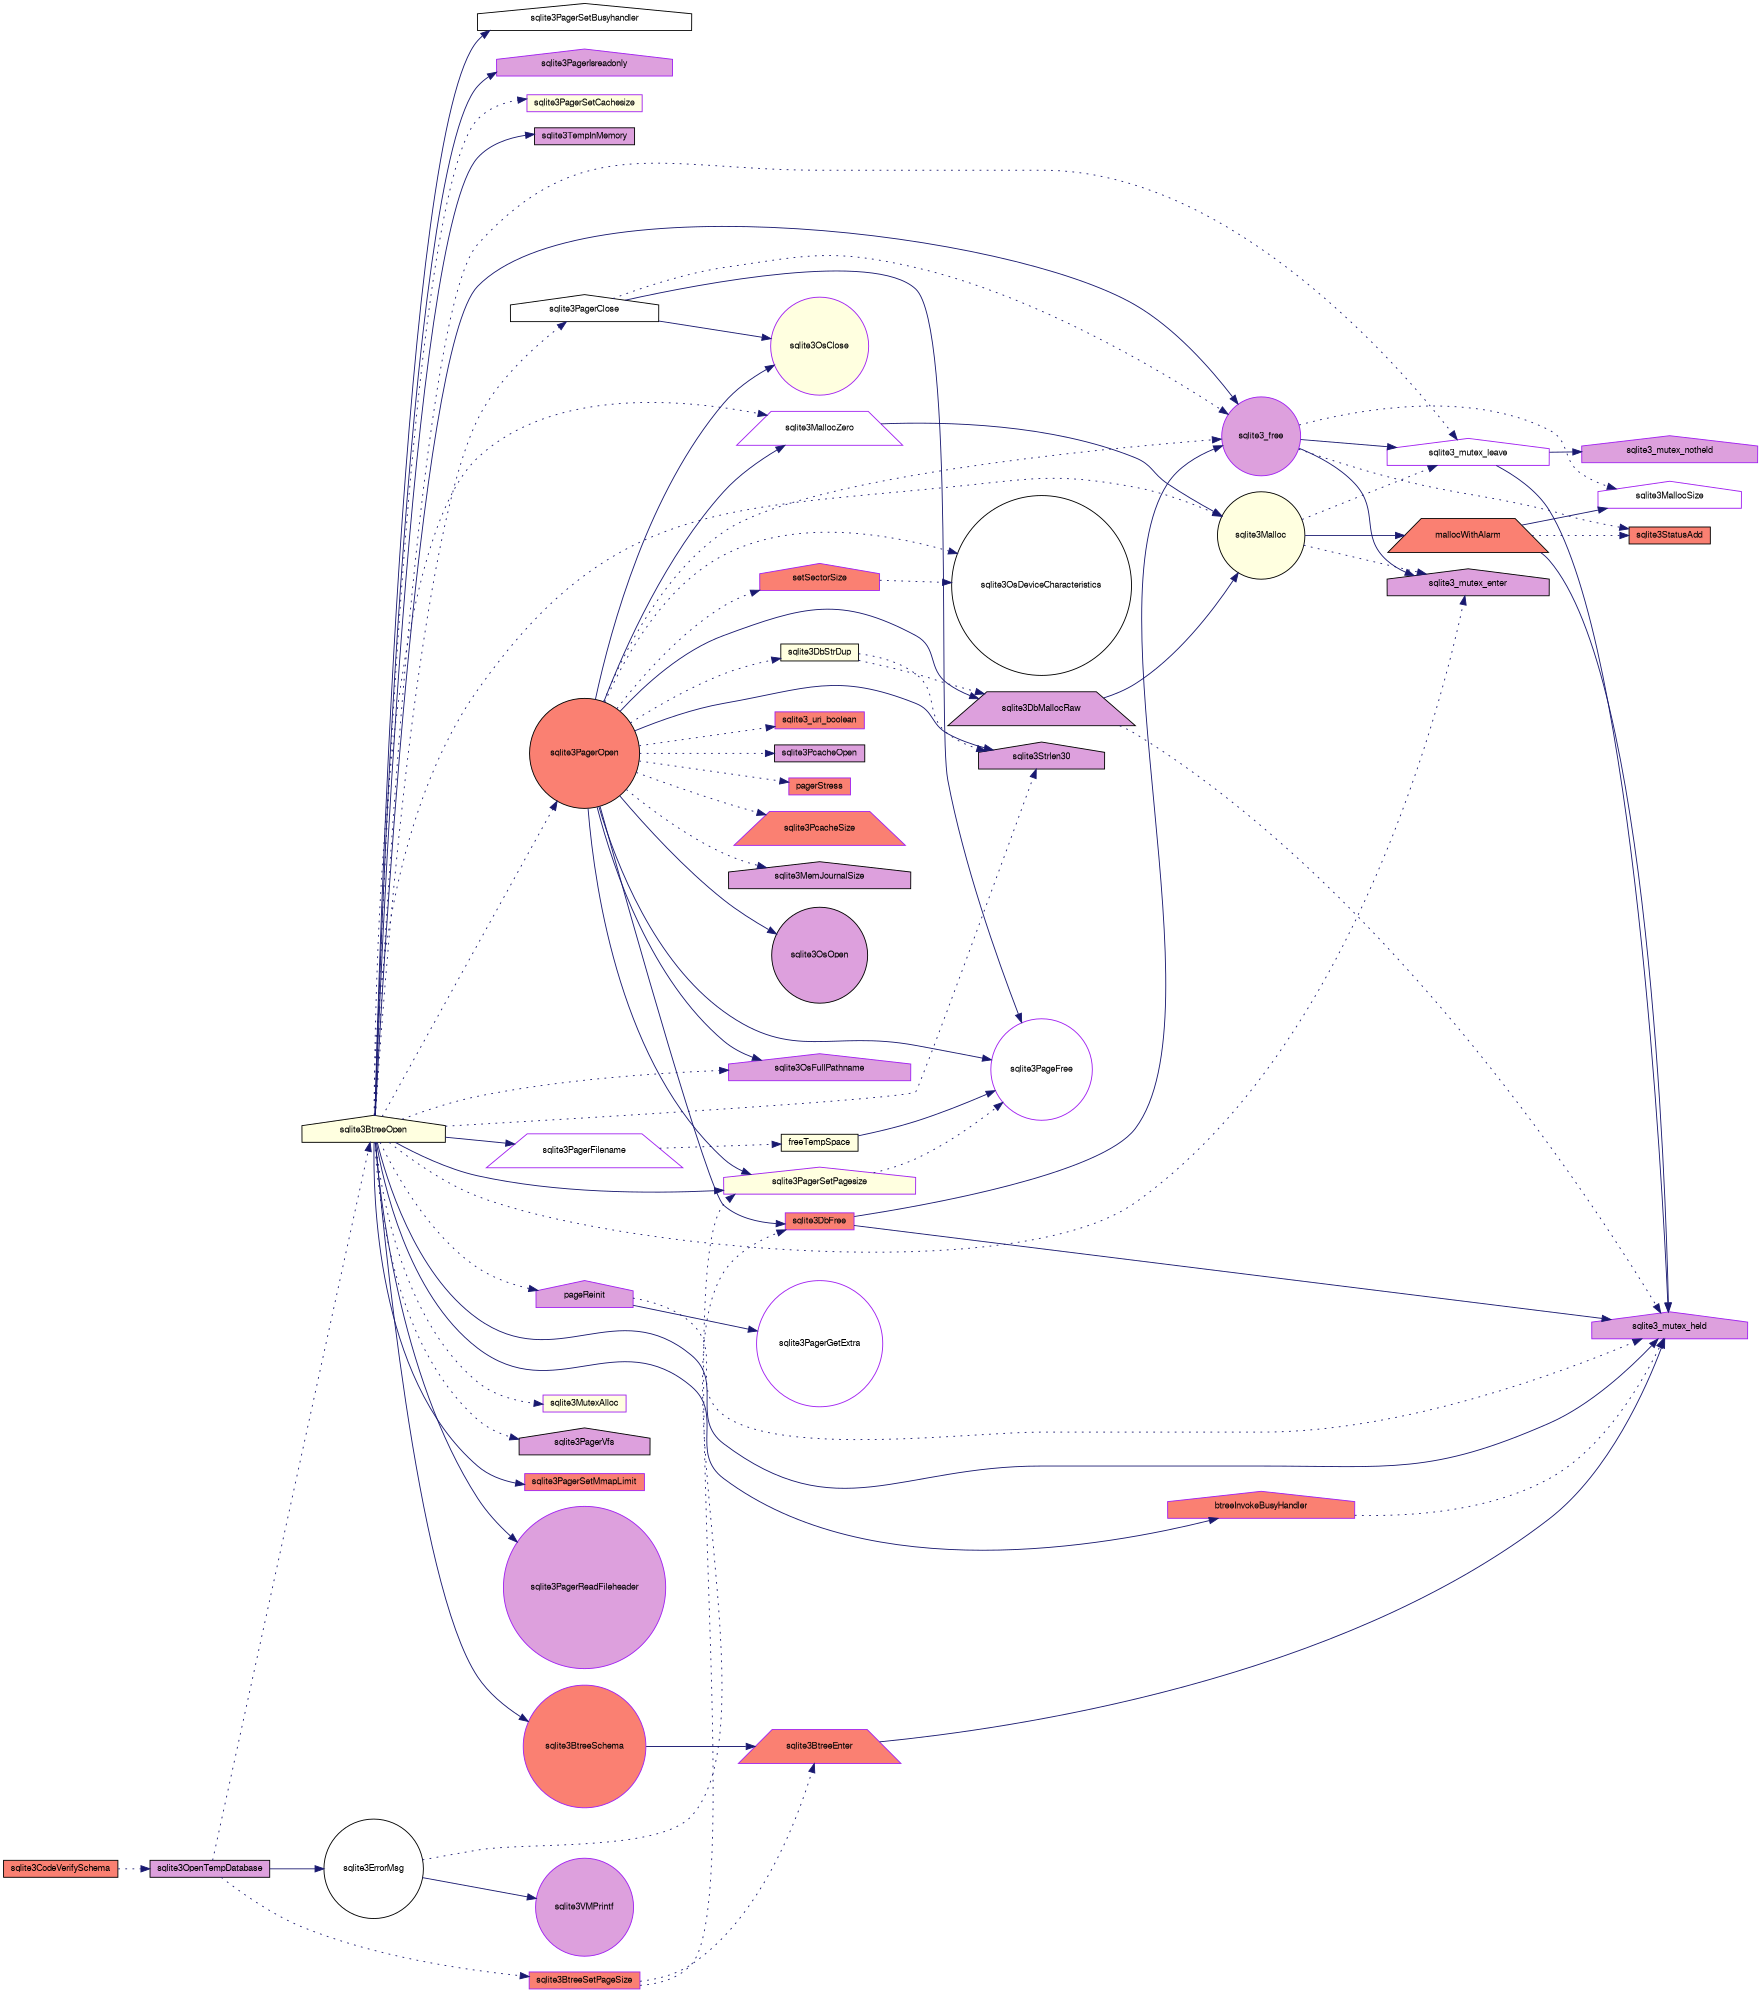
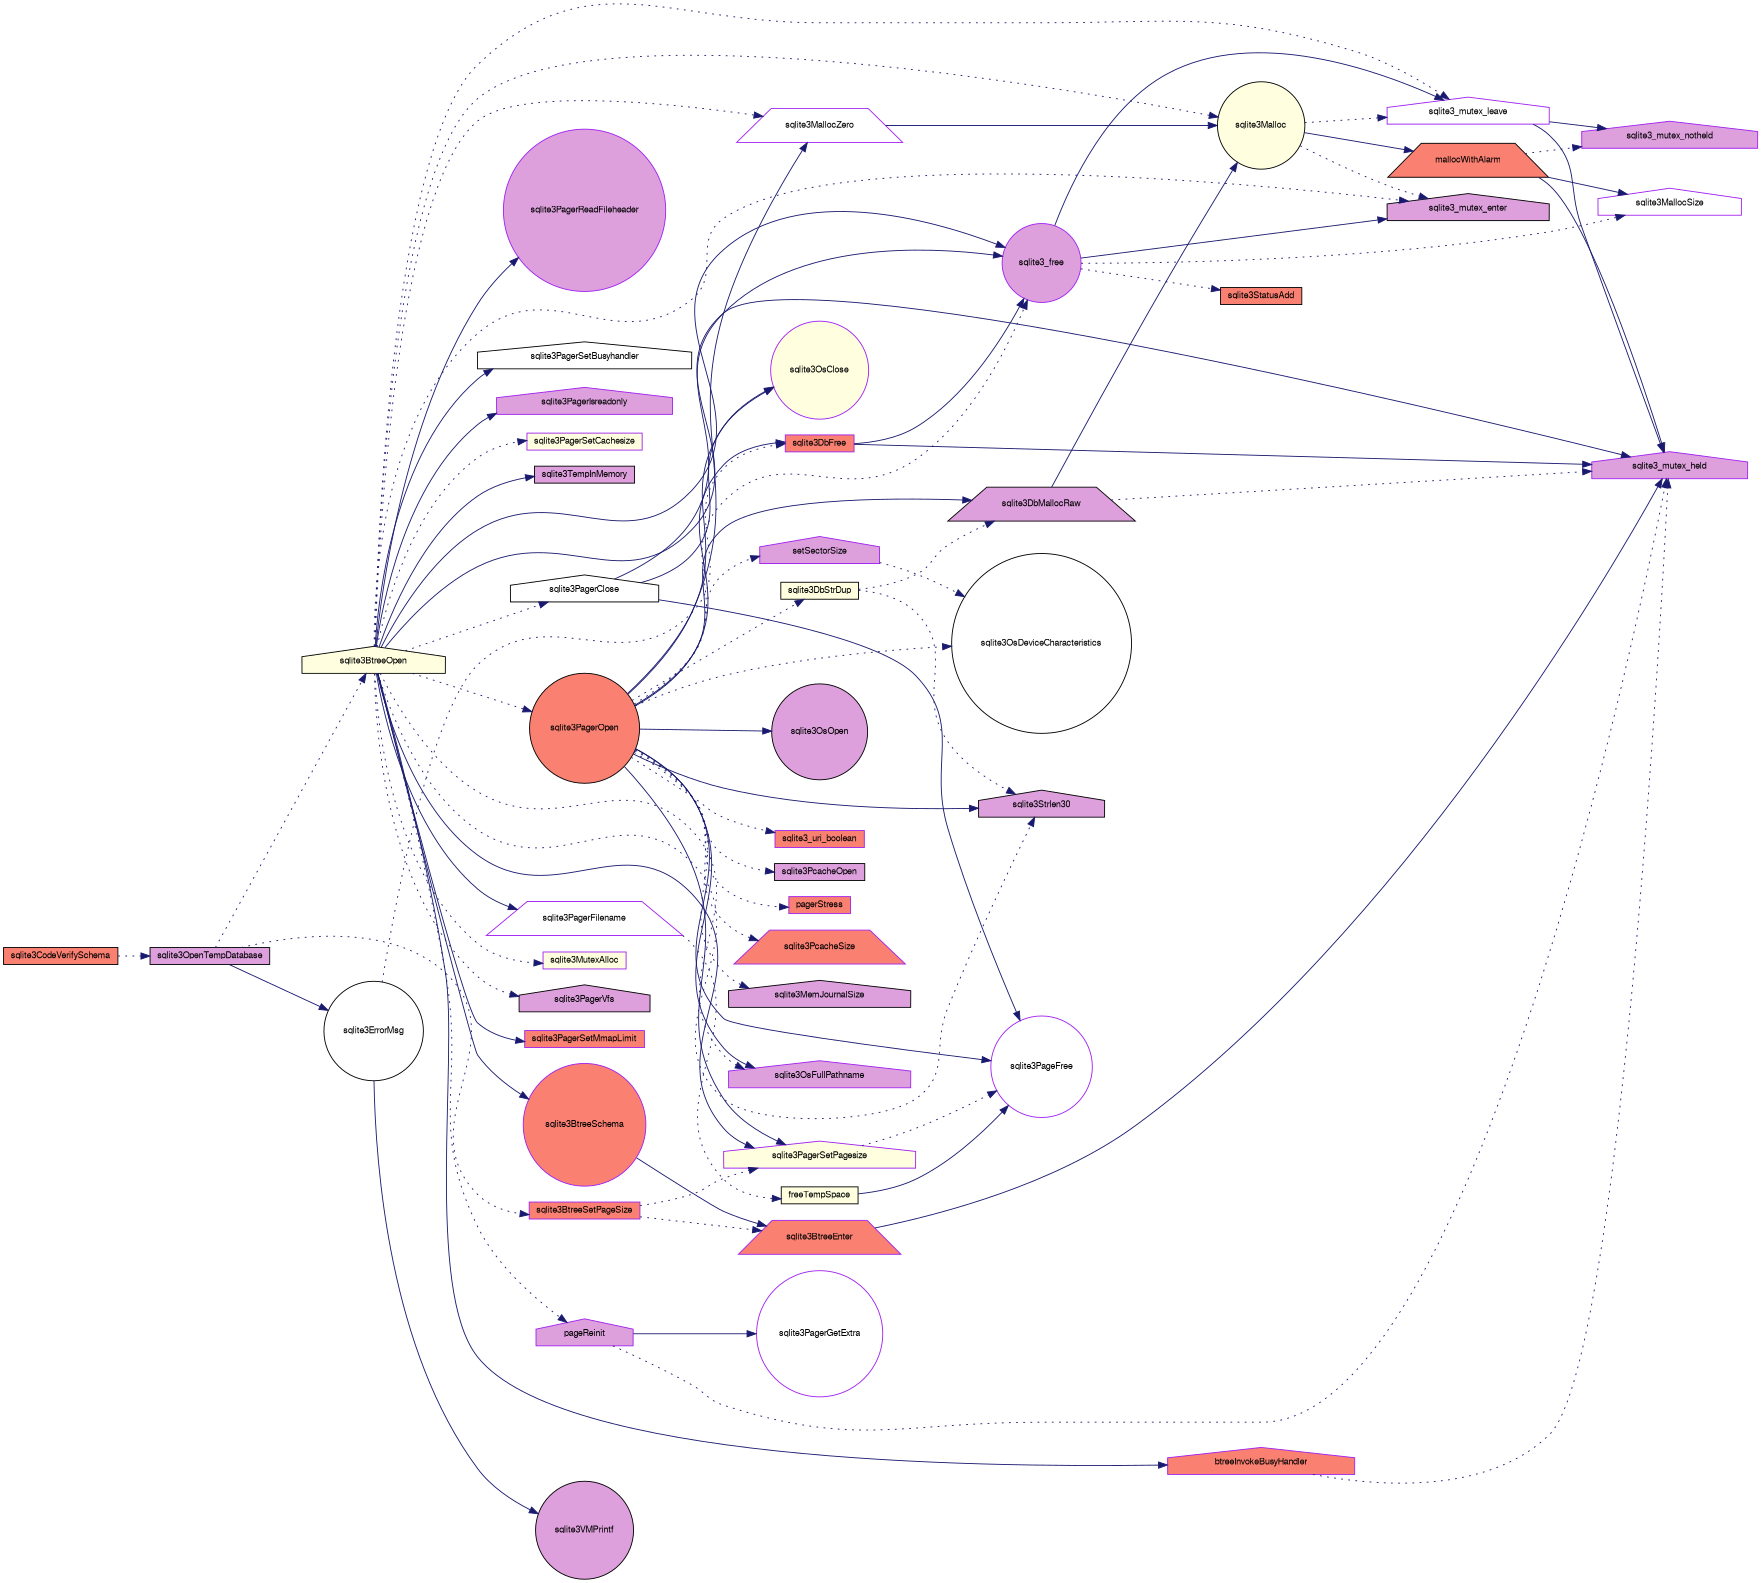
edge "sqlite3PagerClose" -> "sqlite3_free": style dotted -> solid
edge "mallocWithAlarm" -> "sqlite3StatusAdd": now "mallocWithAlarm" -> "sqlite3_mutex_notheld"
node "setSectorSize": fillcolor salmon -> plum
node "sqlite3VMPrintf": color purple -> black
